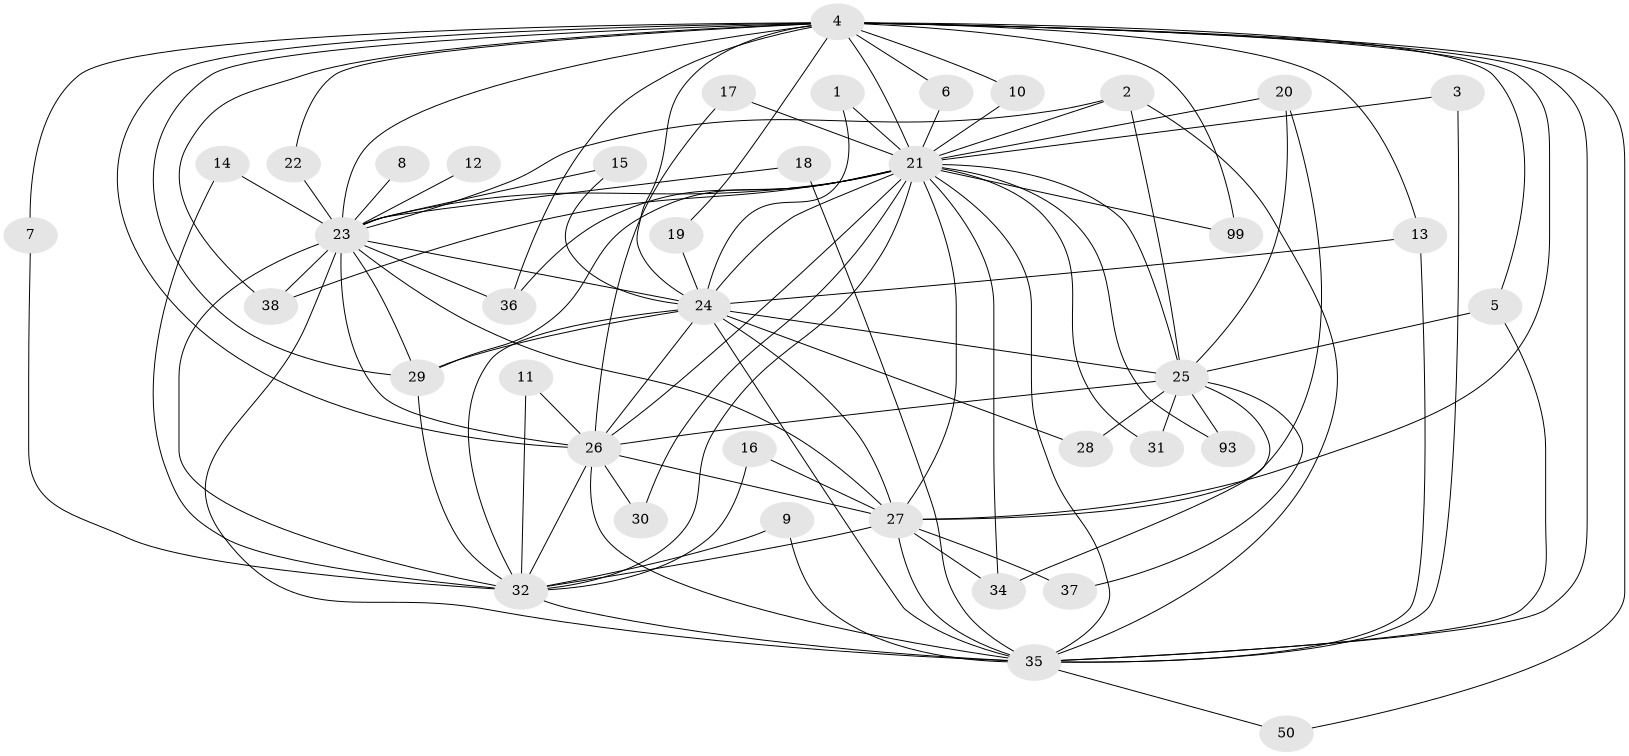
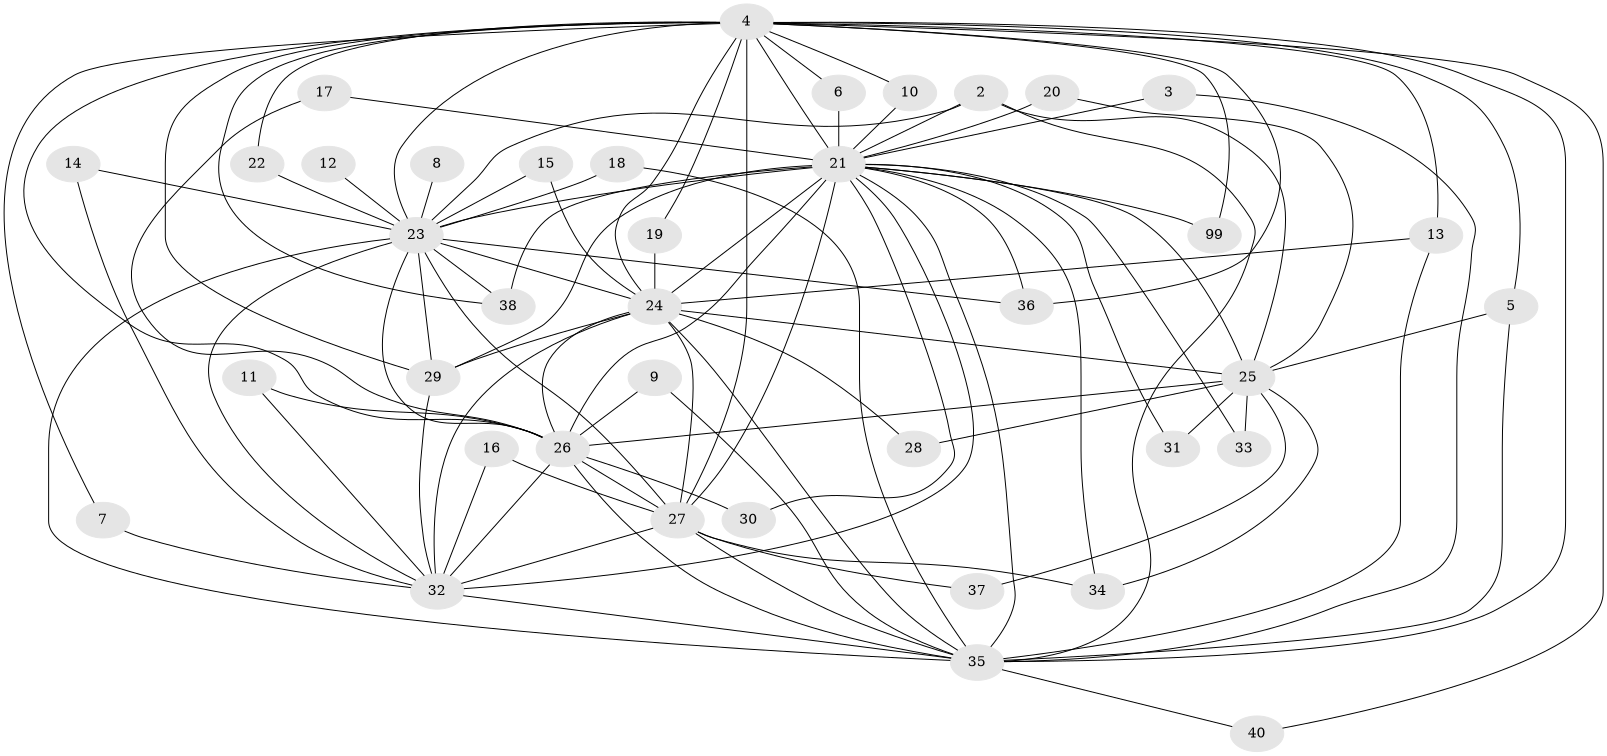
node "1": removed
edge "20" -- "27": removed
node "93": label "93" -> "33"
edge "9" -- "32": now "9" -- "26"
node "50": label "50" -> "40"
